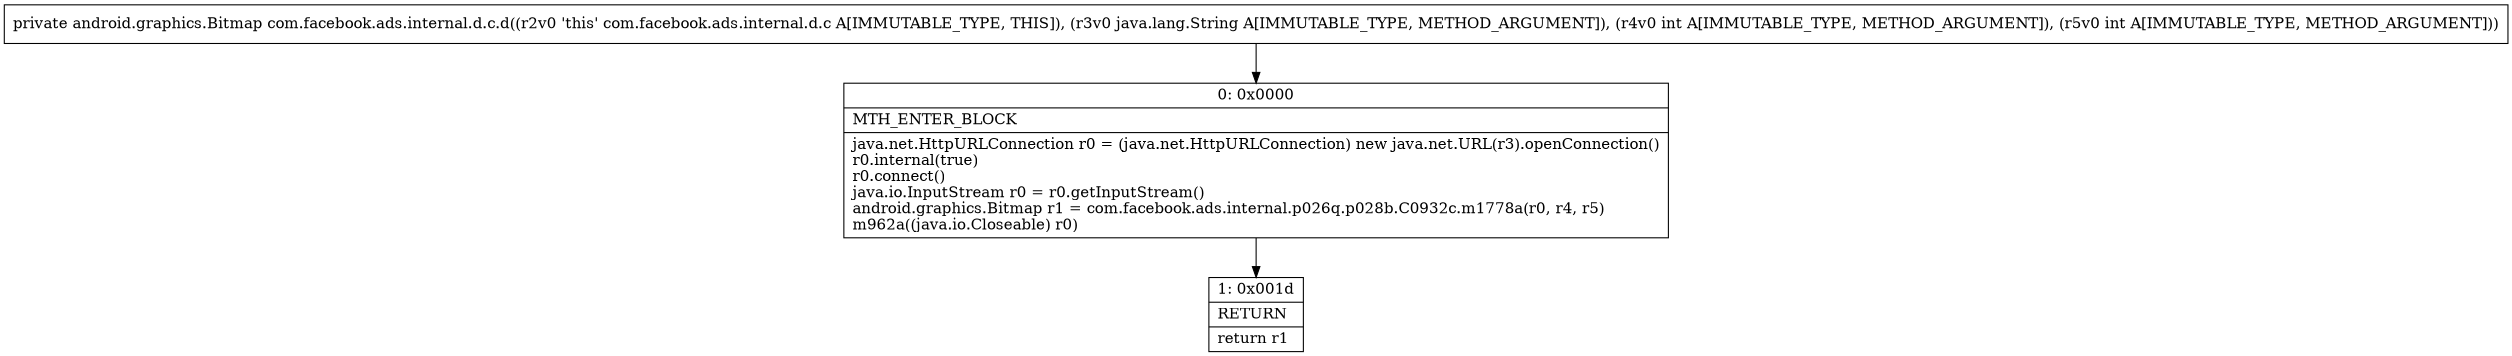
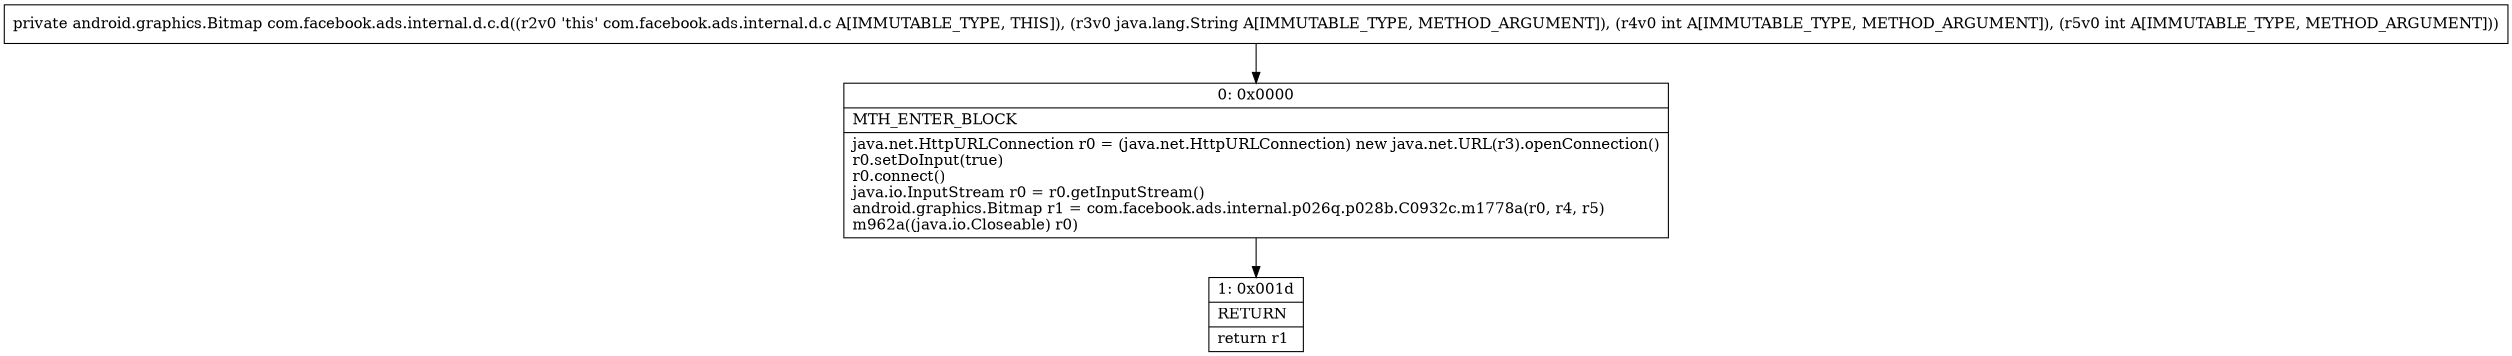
node "0: 0x0000": text "r0.internal(true)" -> "r0.setDoInput(true)"
